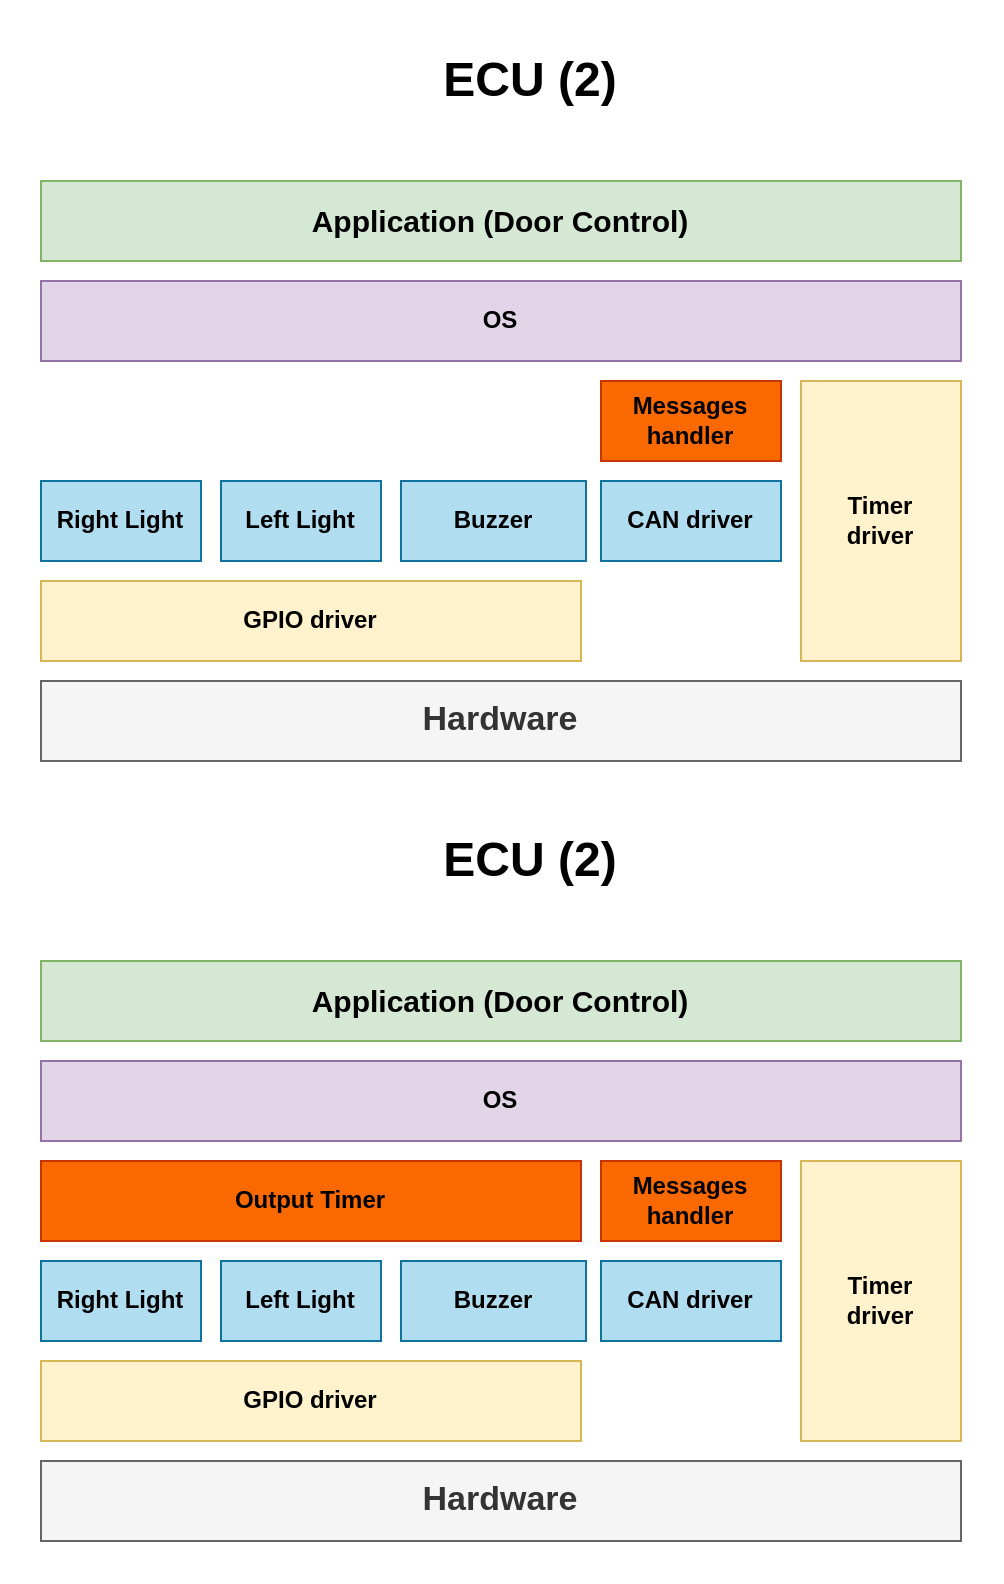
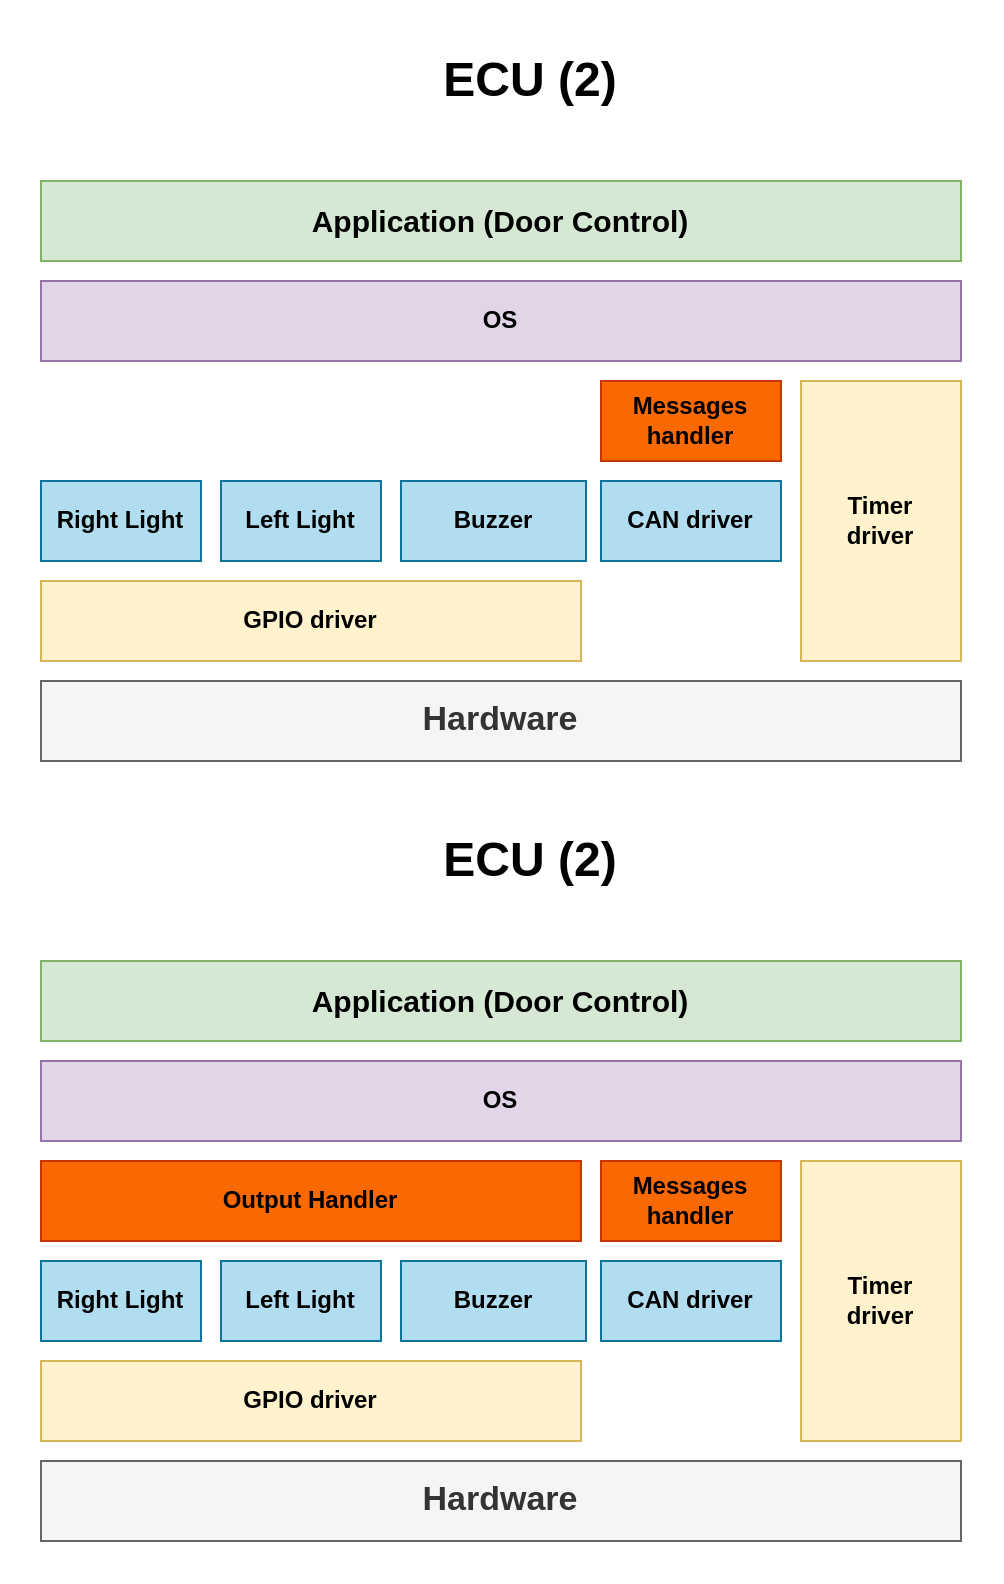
node "Output Timer": label "Output Timer" -> "Output Handler"
